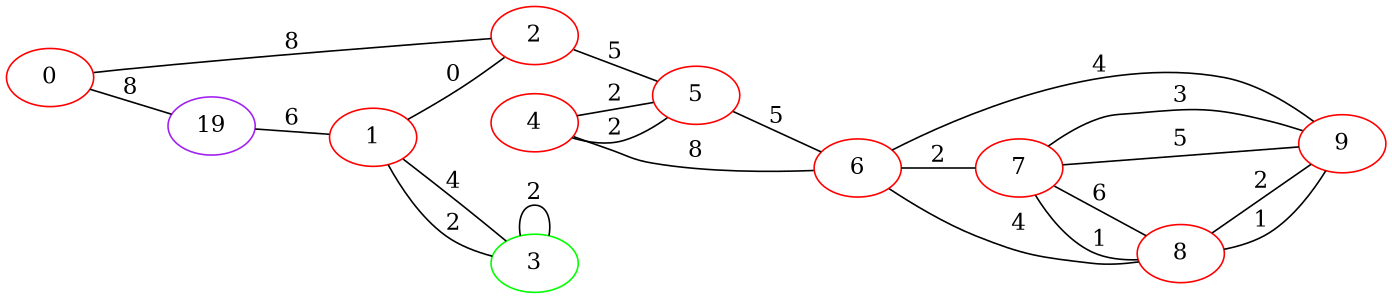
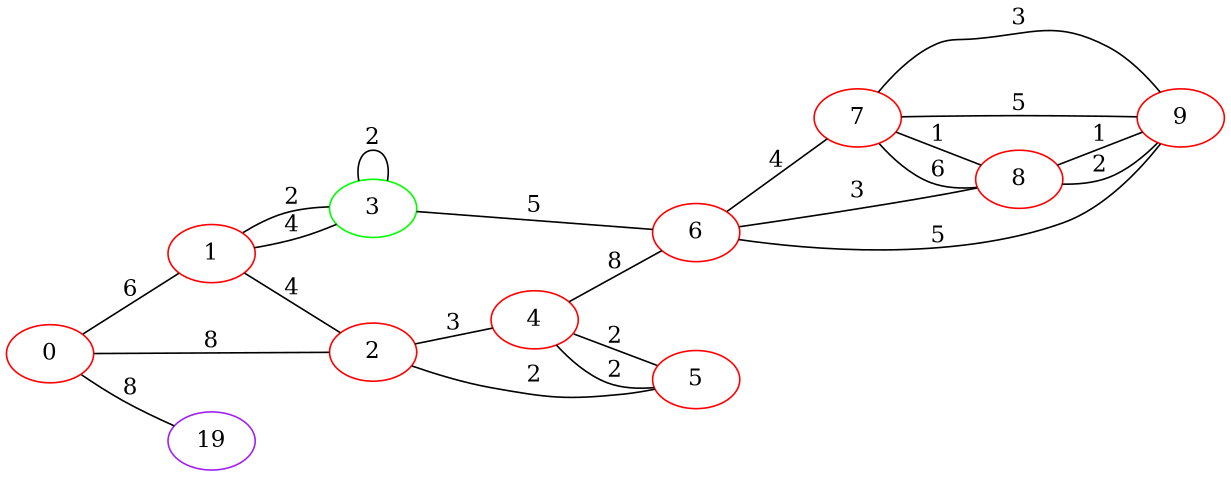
edge "2" -- "5": label "5" -> "2"
edge "9" -- "6": label "4" -> "5"
edge "2" -- "1": label "0" -> "4"
edge "19" -- "1": now "0" -- "1"
edge "5" -- "6": now "3" -- "6"
edge "6" -- "7": label "2" -> "4"
edge "6" -- "8": label "4" -> "3"
edge "4" -- "2": added, label "3"
